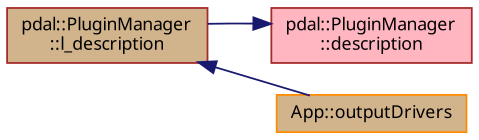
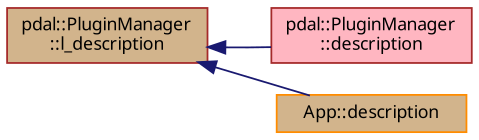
edge "pdal::PluginManager ::l_description" -> "pdal::PluginManager ::description": reversed
node "App::outputDrivers": label "App::outputDrivers" -> "App::description"
